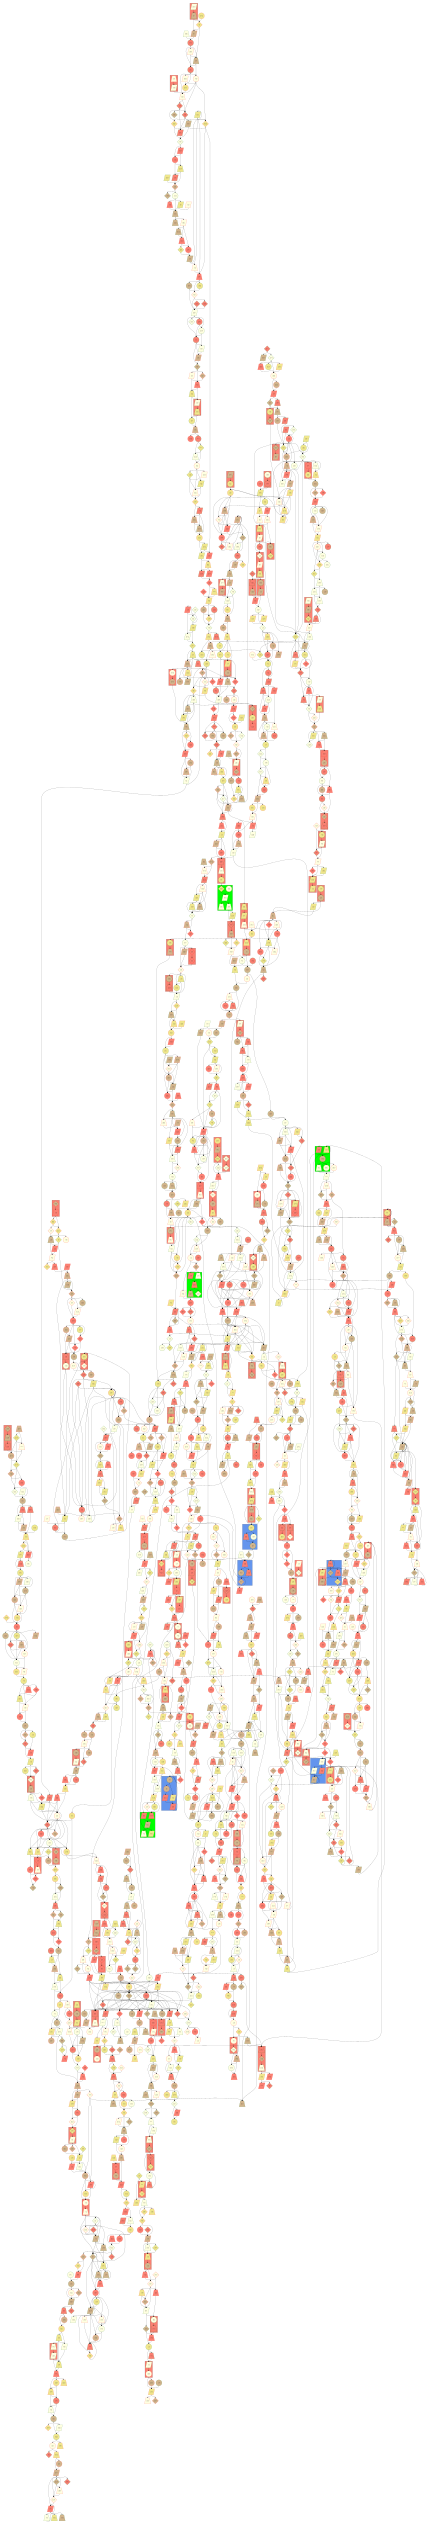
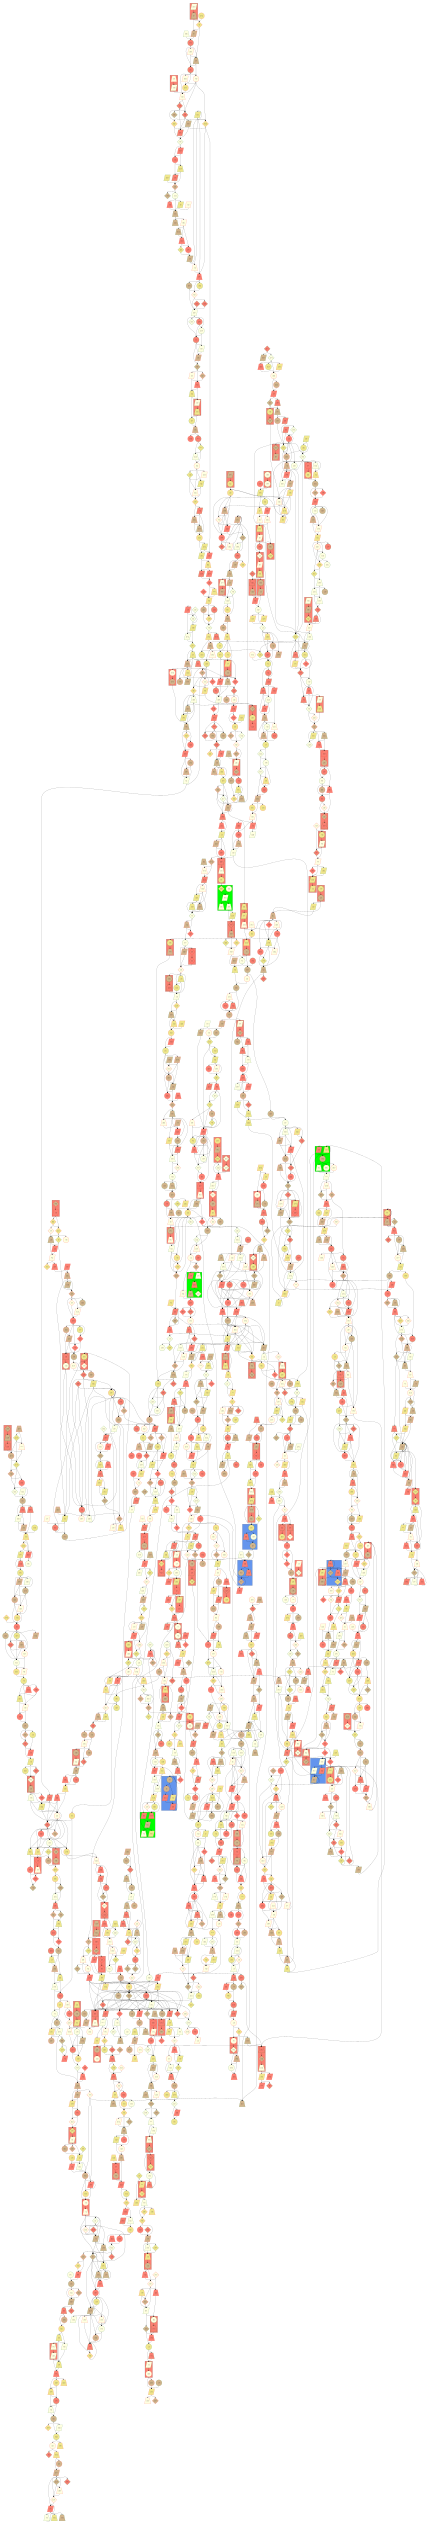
node "19787": fillcolor salmon -> lightyellow
node "5591": fillcolor salmon -> lightyellow
node "895": fillcolor salmon -> lightyellow
node "11886": fillcolor salmon -> lightyellow
